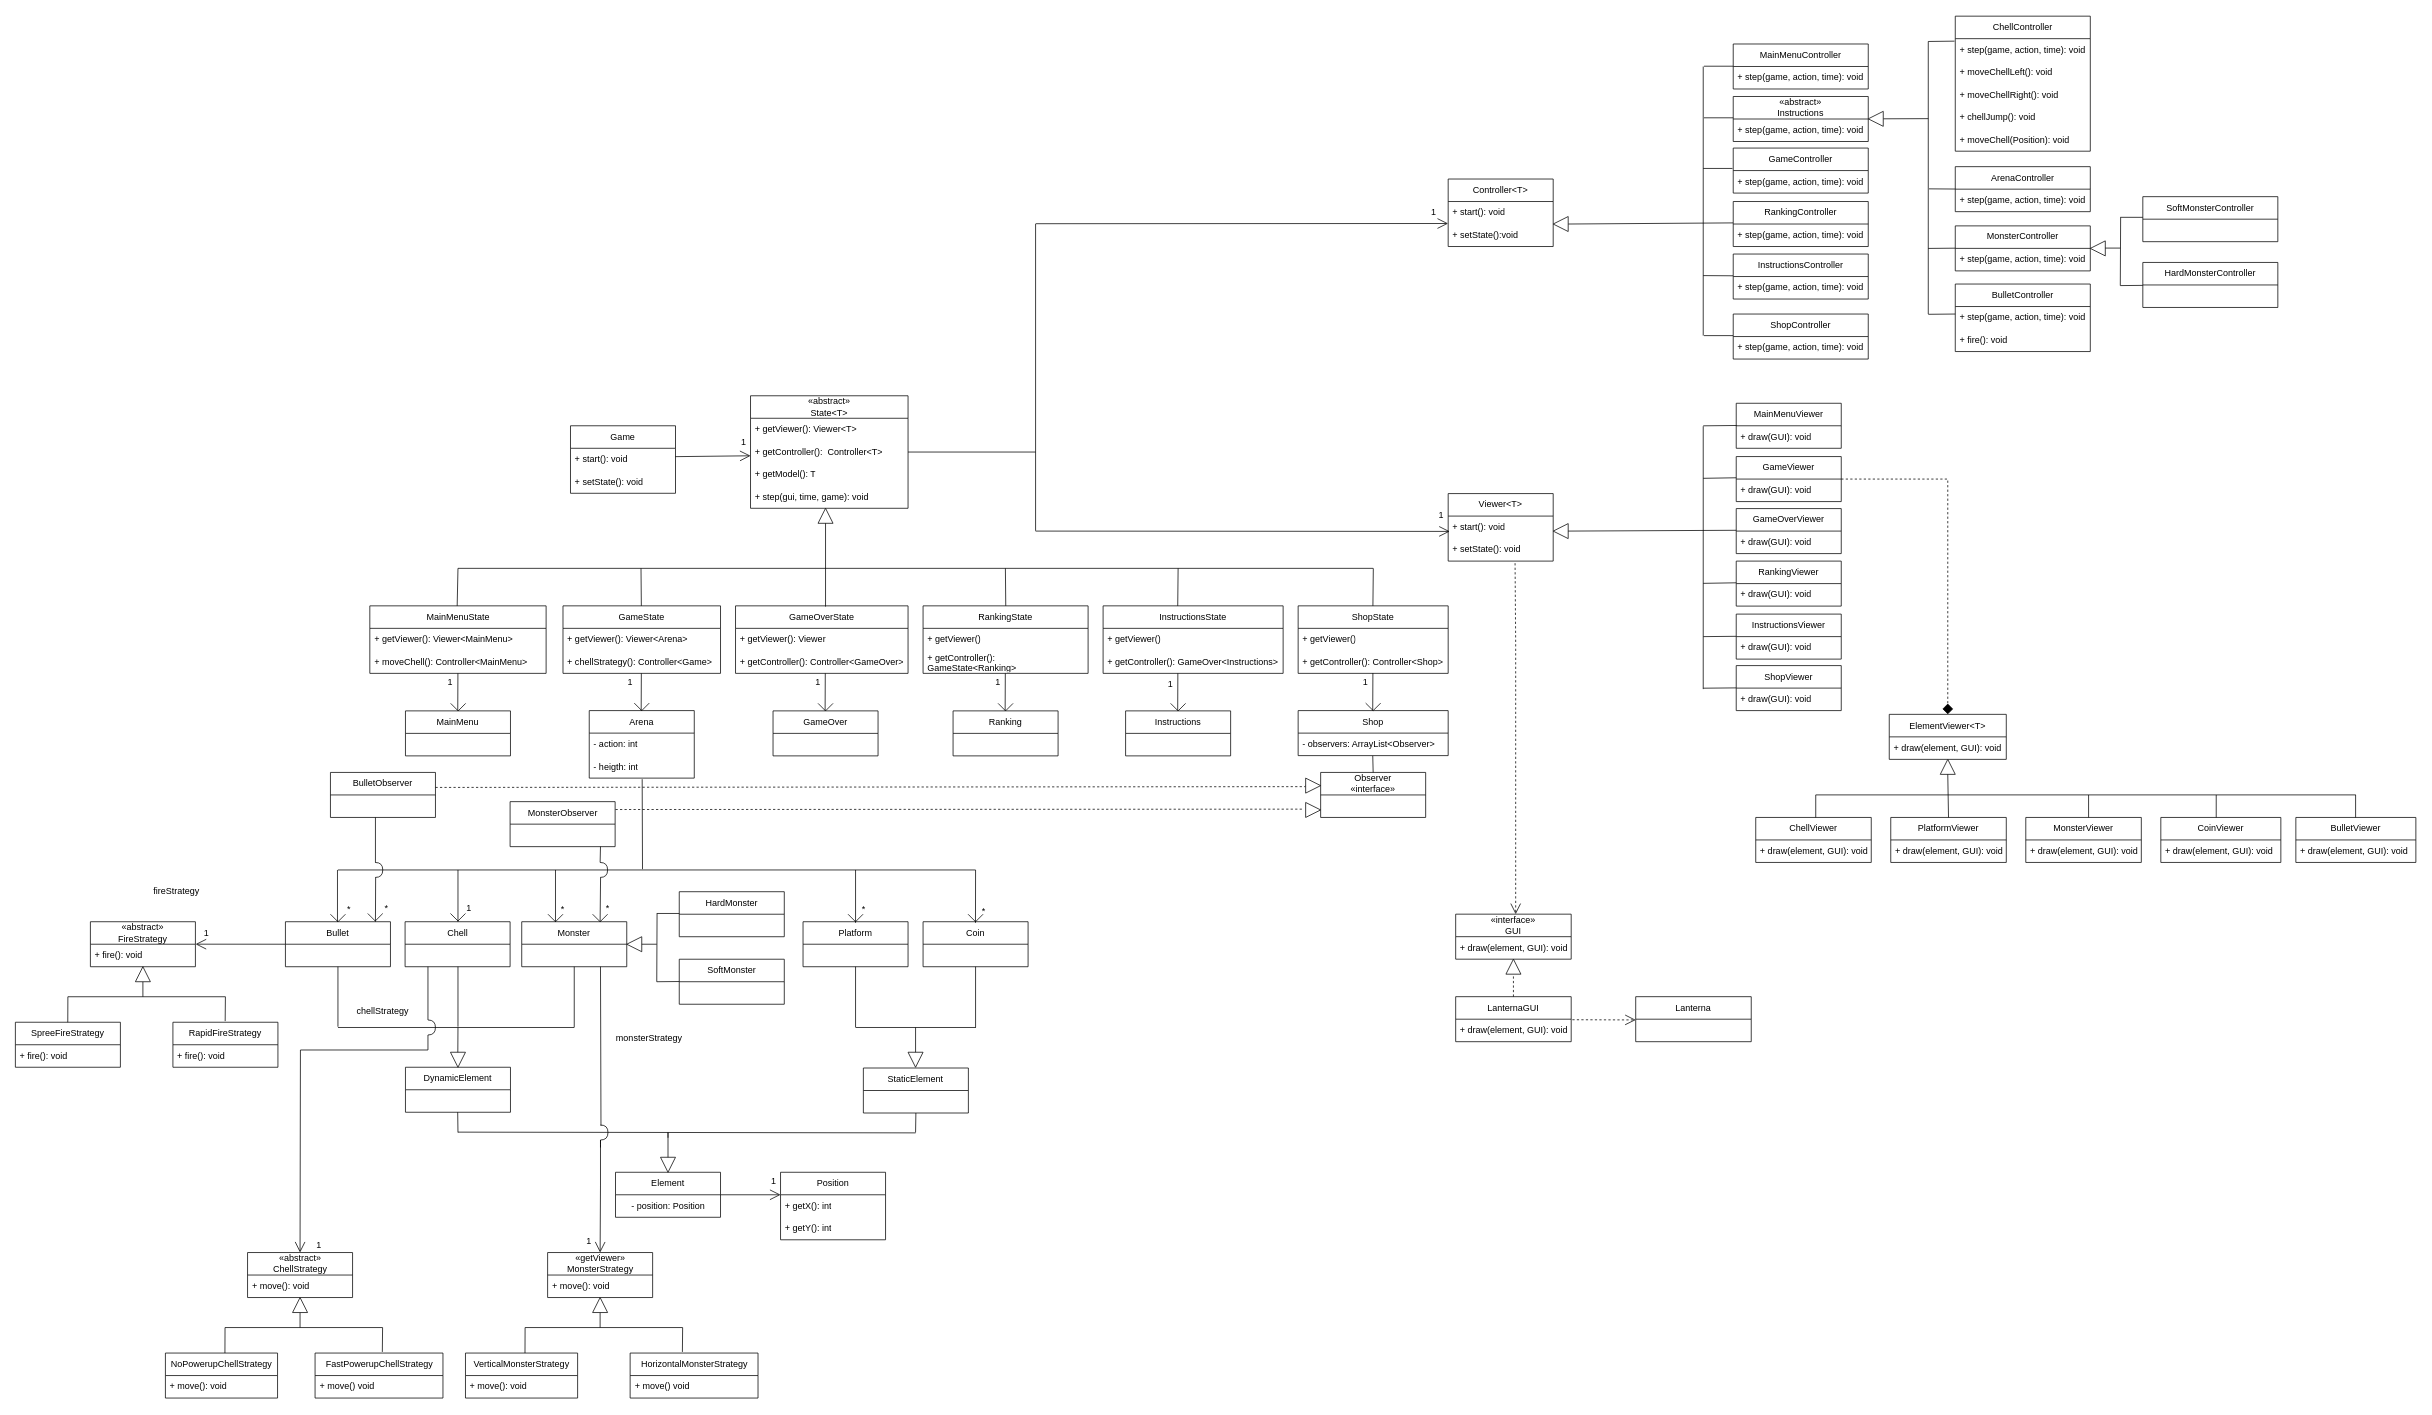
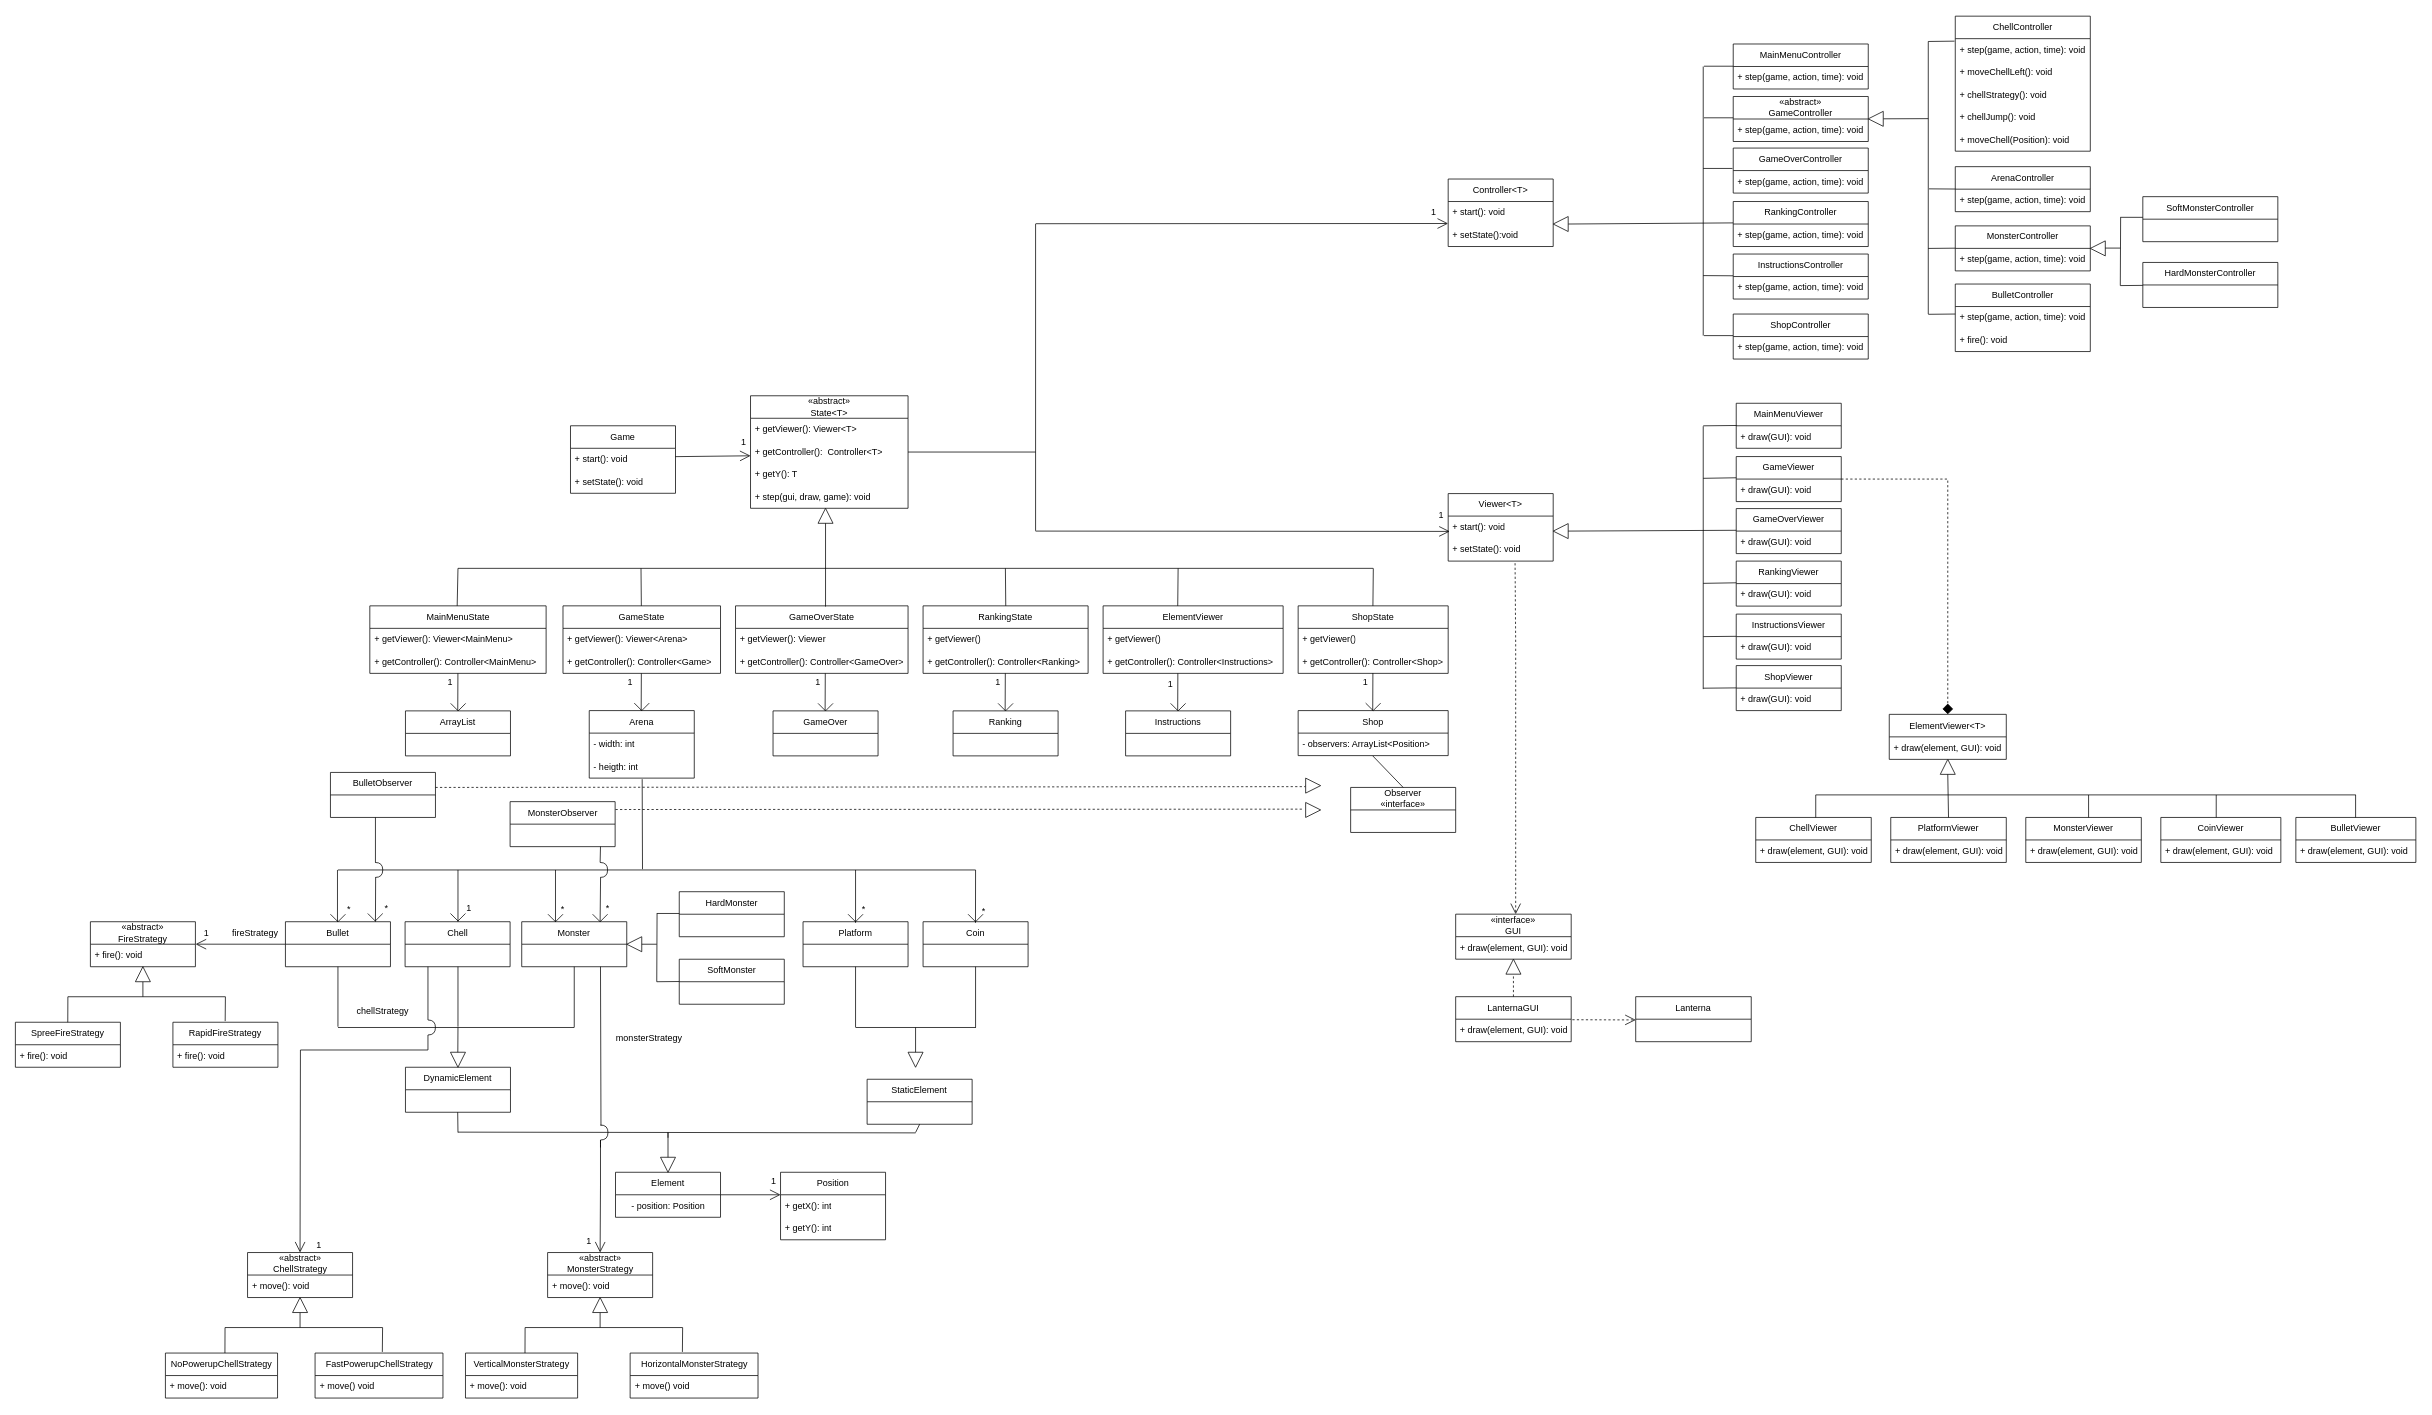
node "+ moveChellRight(): void": label "+ moveChellRight(): void" -> "+ chellStrategy(): void"
node "«abstract» Instructions": label "«abstract» Instructions" -> "«abstract» GameController"
node "GameController": label "GameController" -> "GameOverController"
node "+ getModel(): T": label "+ getModel(): T" -> "+ getY(): T"
node "+ step(gui, time, game): void": label "+ step(gui, time, game): void" -> "+ step(gui, draw, game): void"
node "InstructionsState": label "InstructionsState" -> "ElementViewer"
node "+ moveChell(): Controller<MainMenu>": label "+ moveChell(): Controller<MainMenu>" -> "+ getController(): Controller<MainMenu>"
node "+ chellStrategy(): Controller<Game>": label "+ chellStrategy(): Controller<Game>" -> "+ getController(): Controller<Game>"
node "+ getController(): GameState<Ranking>": label "+ getController(): GameState<Ranking>" -> "+ getController(): Controller<Ranking>"
node "+ getController(): GameOver<Instructions>": label "+ getController(): GameOver<Instructions>" -> "+ getController(): Controller<Instructions>"
node "MainMenu": label "MainMenu" -> "ArrayList"
node "- action: int": label "- action: int" -> "- width: int"
node "- observers: ArrayList<Observer>": label "- observers: ArrayList<Observer>" -> "- observers: ArrayList<Position>"
node "Observer «interface»": moved (1373, 795) -> (1403, 810)
node "fireStrategy": moved (177, 891) -> (255, 933)
node "StaticElement": moved (916, 1090) -> (919, 1101)
node "«getViewer» MonsterStrategy": label "«getViewer» MonsterStrategy" -> "«abstract» MonsterStrategy"
